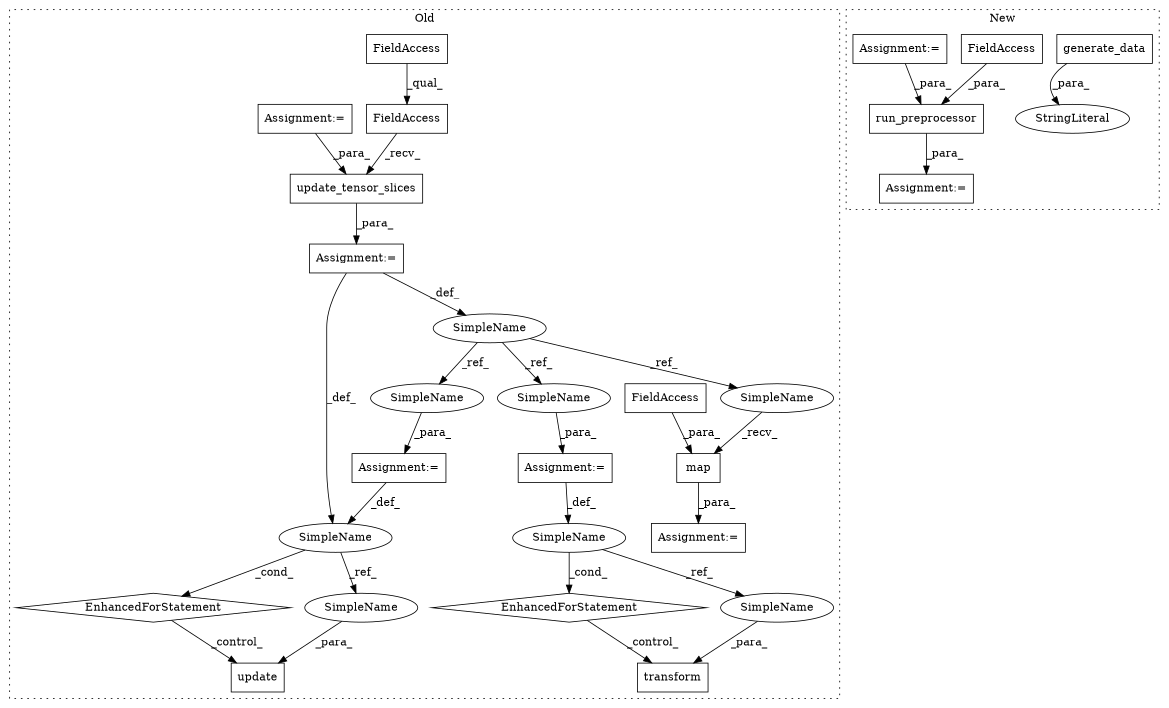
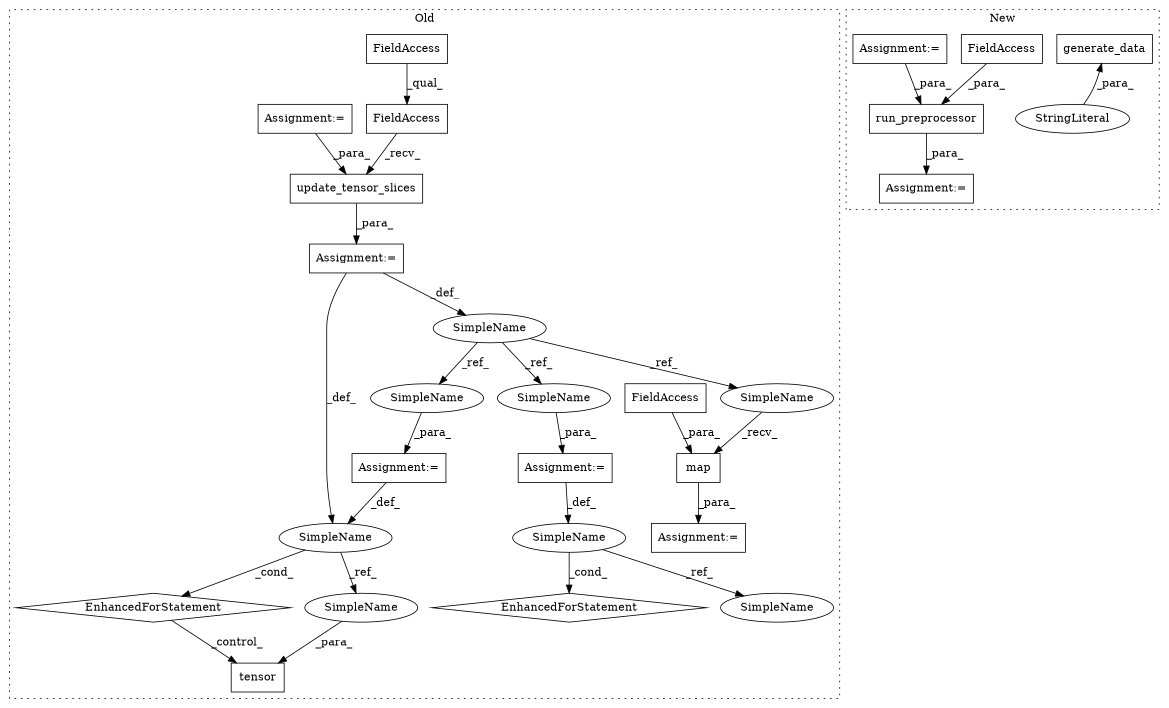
edge "generate_data" -> "StringLiteral": reversed
node "update": label "update" -> "tensor"
node "transform": removed
